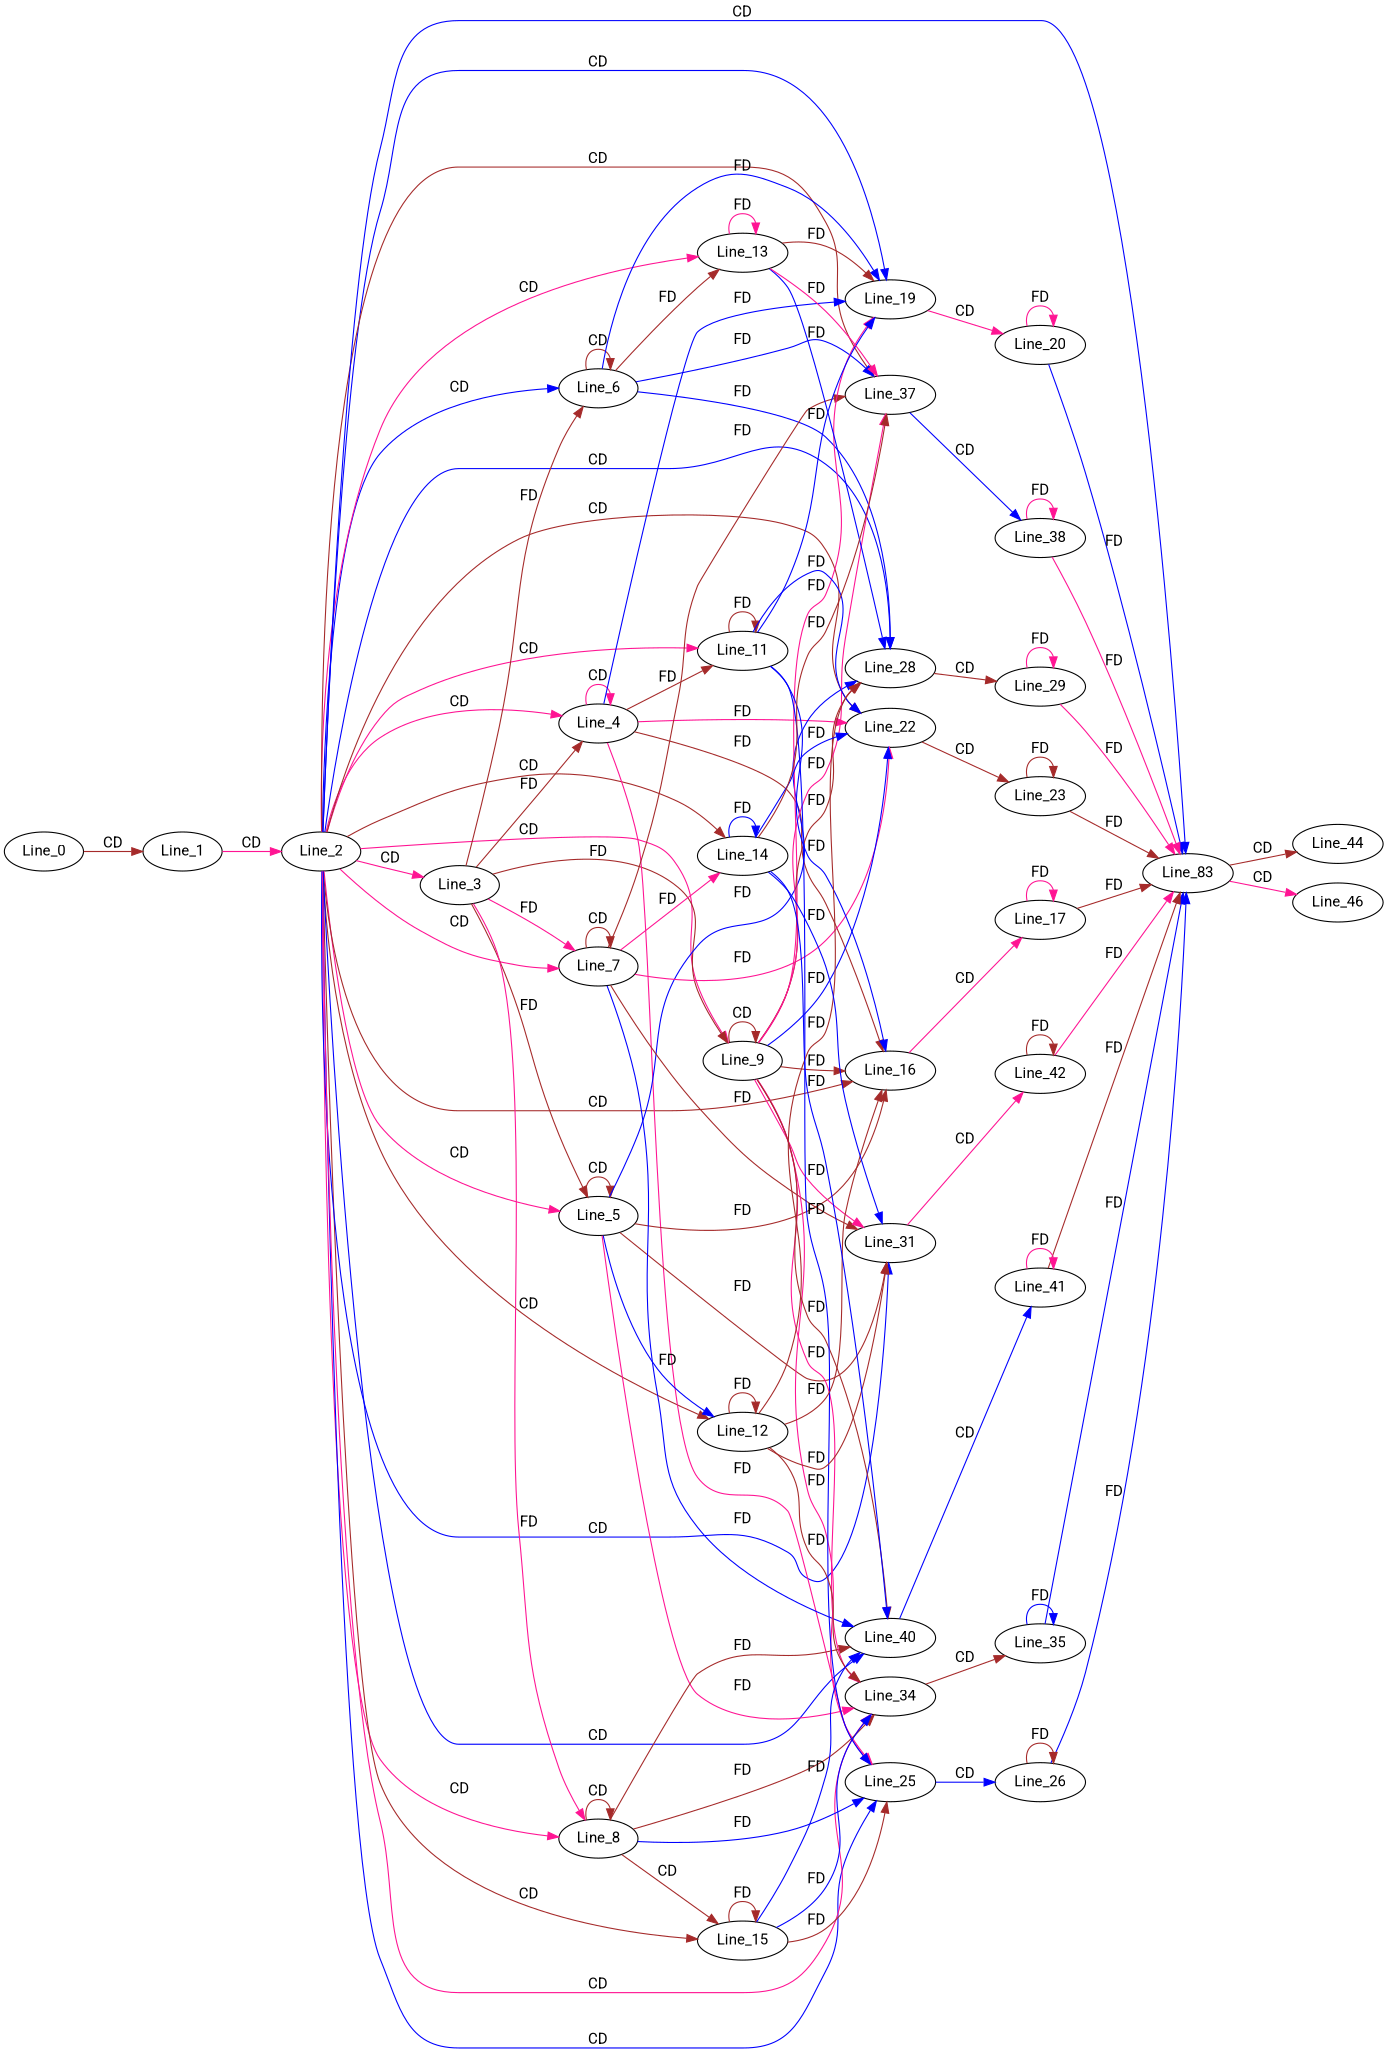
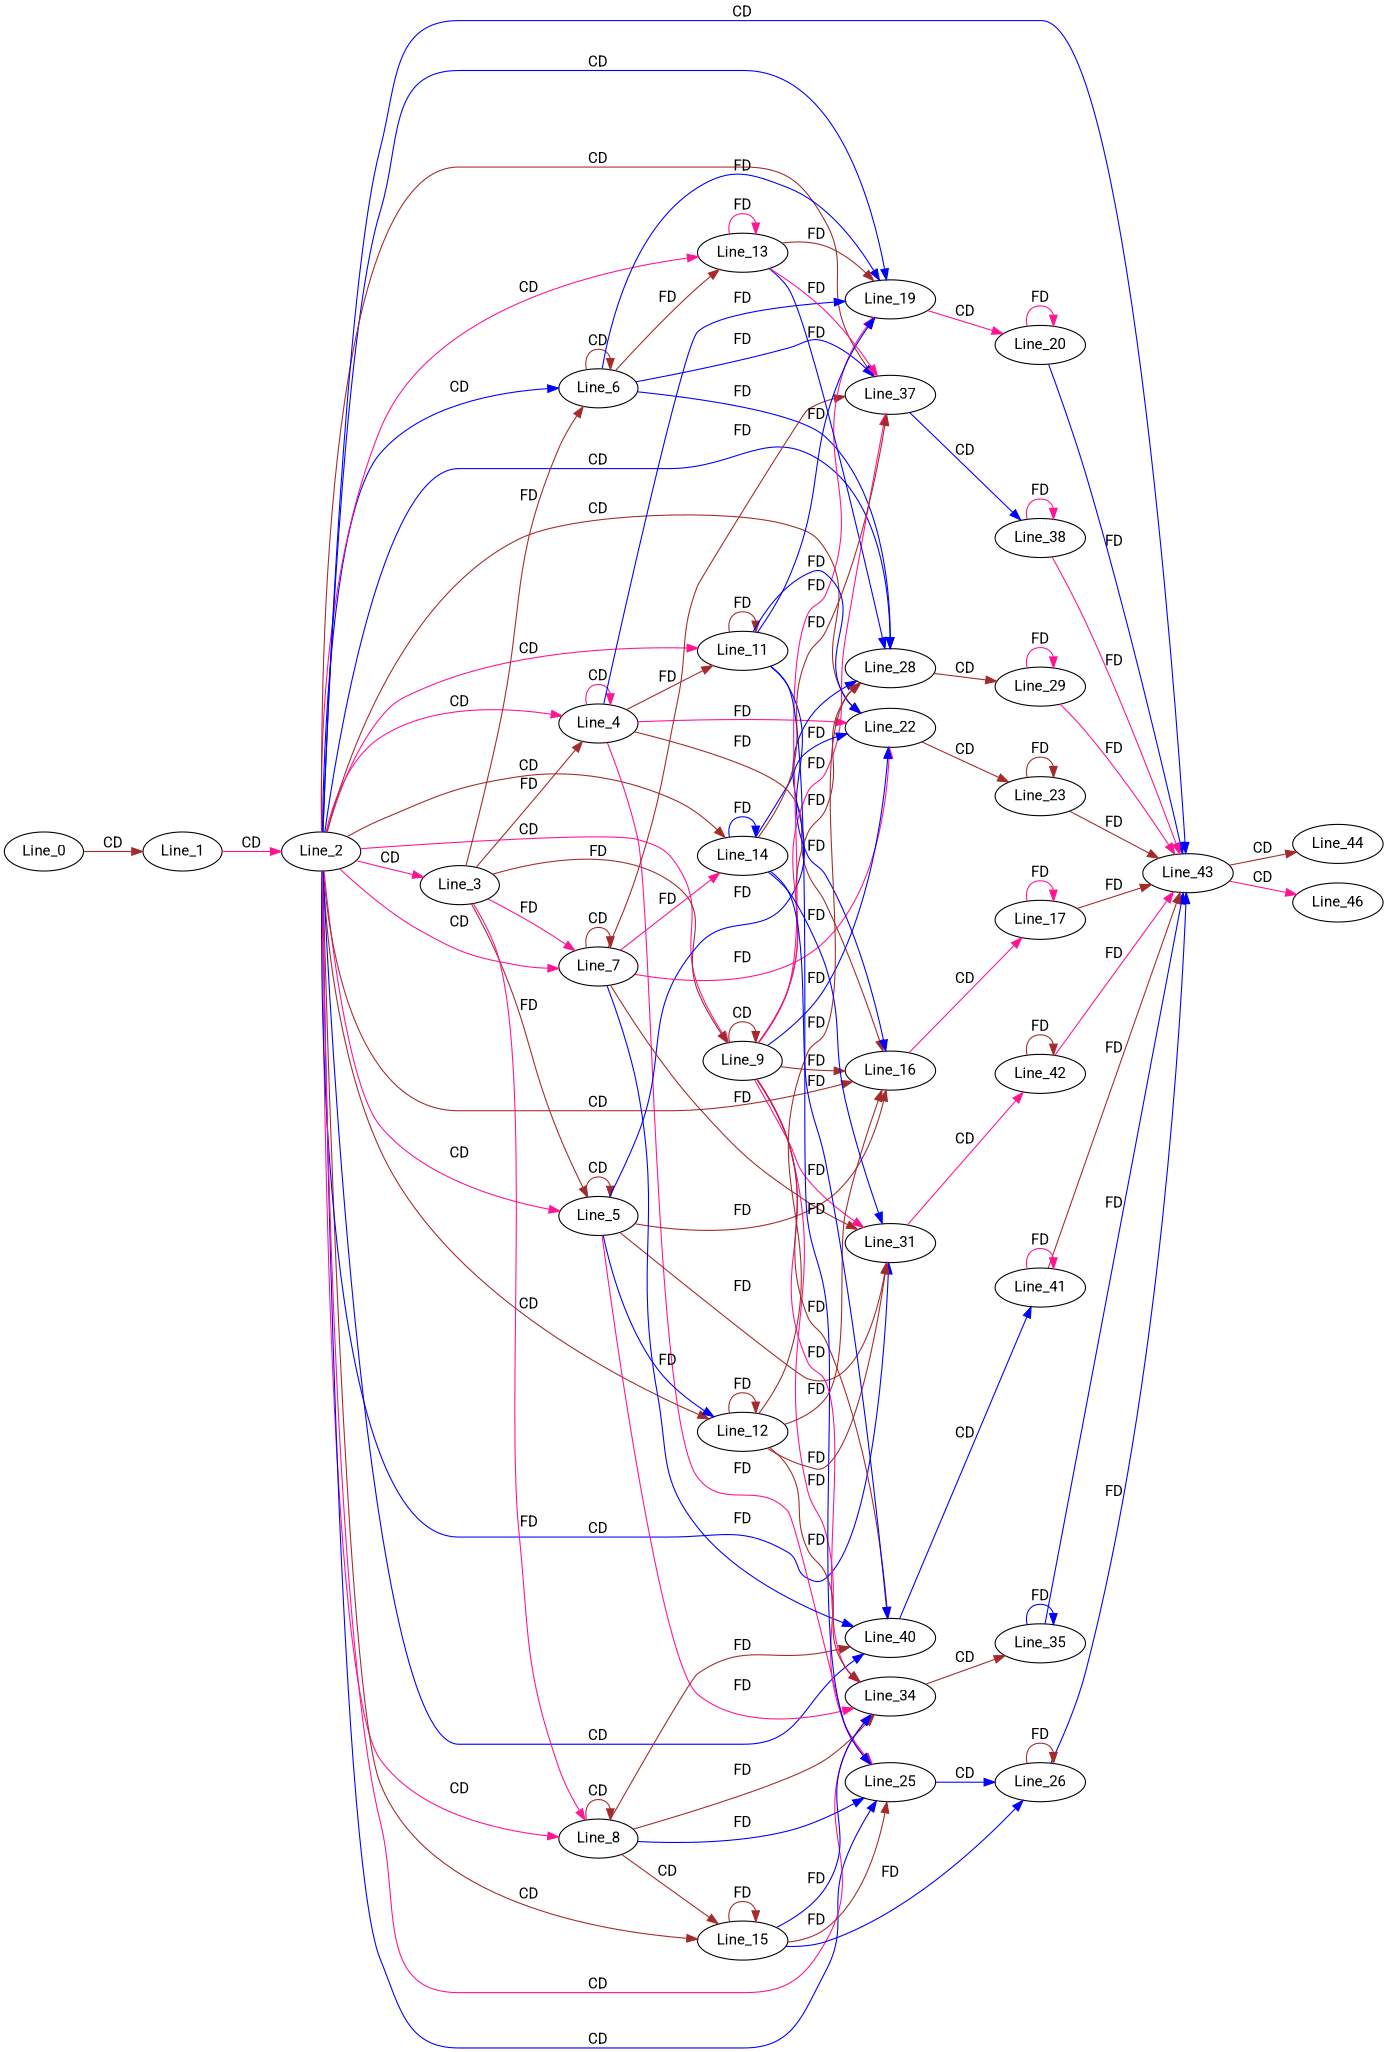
node "Line_83": label "Line_83" -> "Line_43"
edge "Line_15" -> "Line_40": now "Line_15" -> "Line_26"
